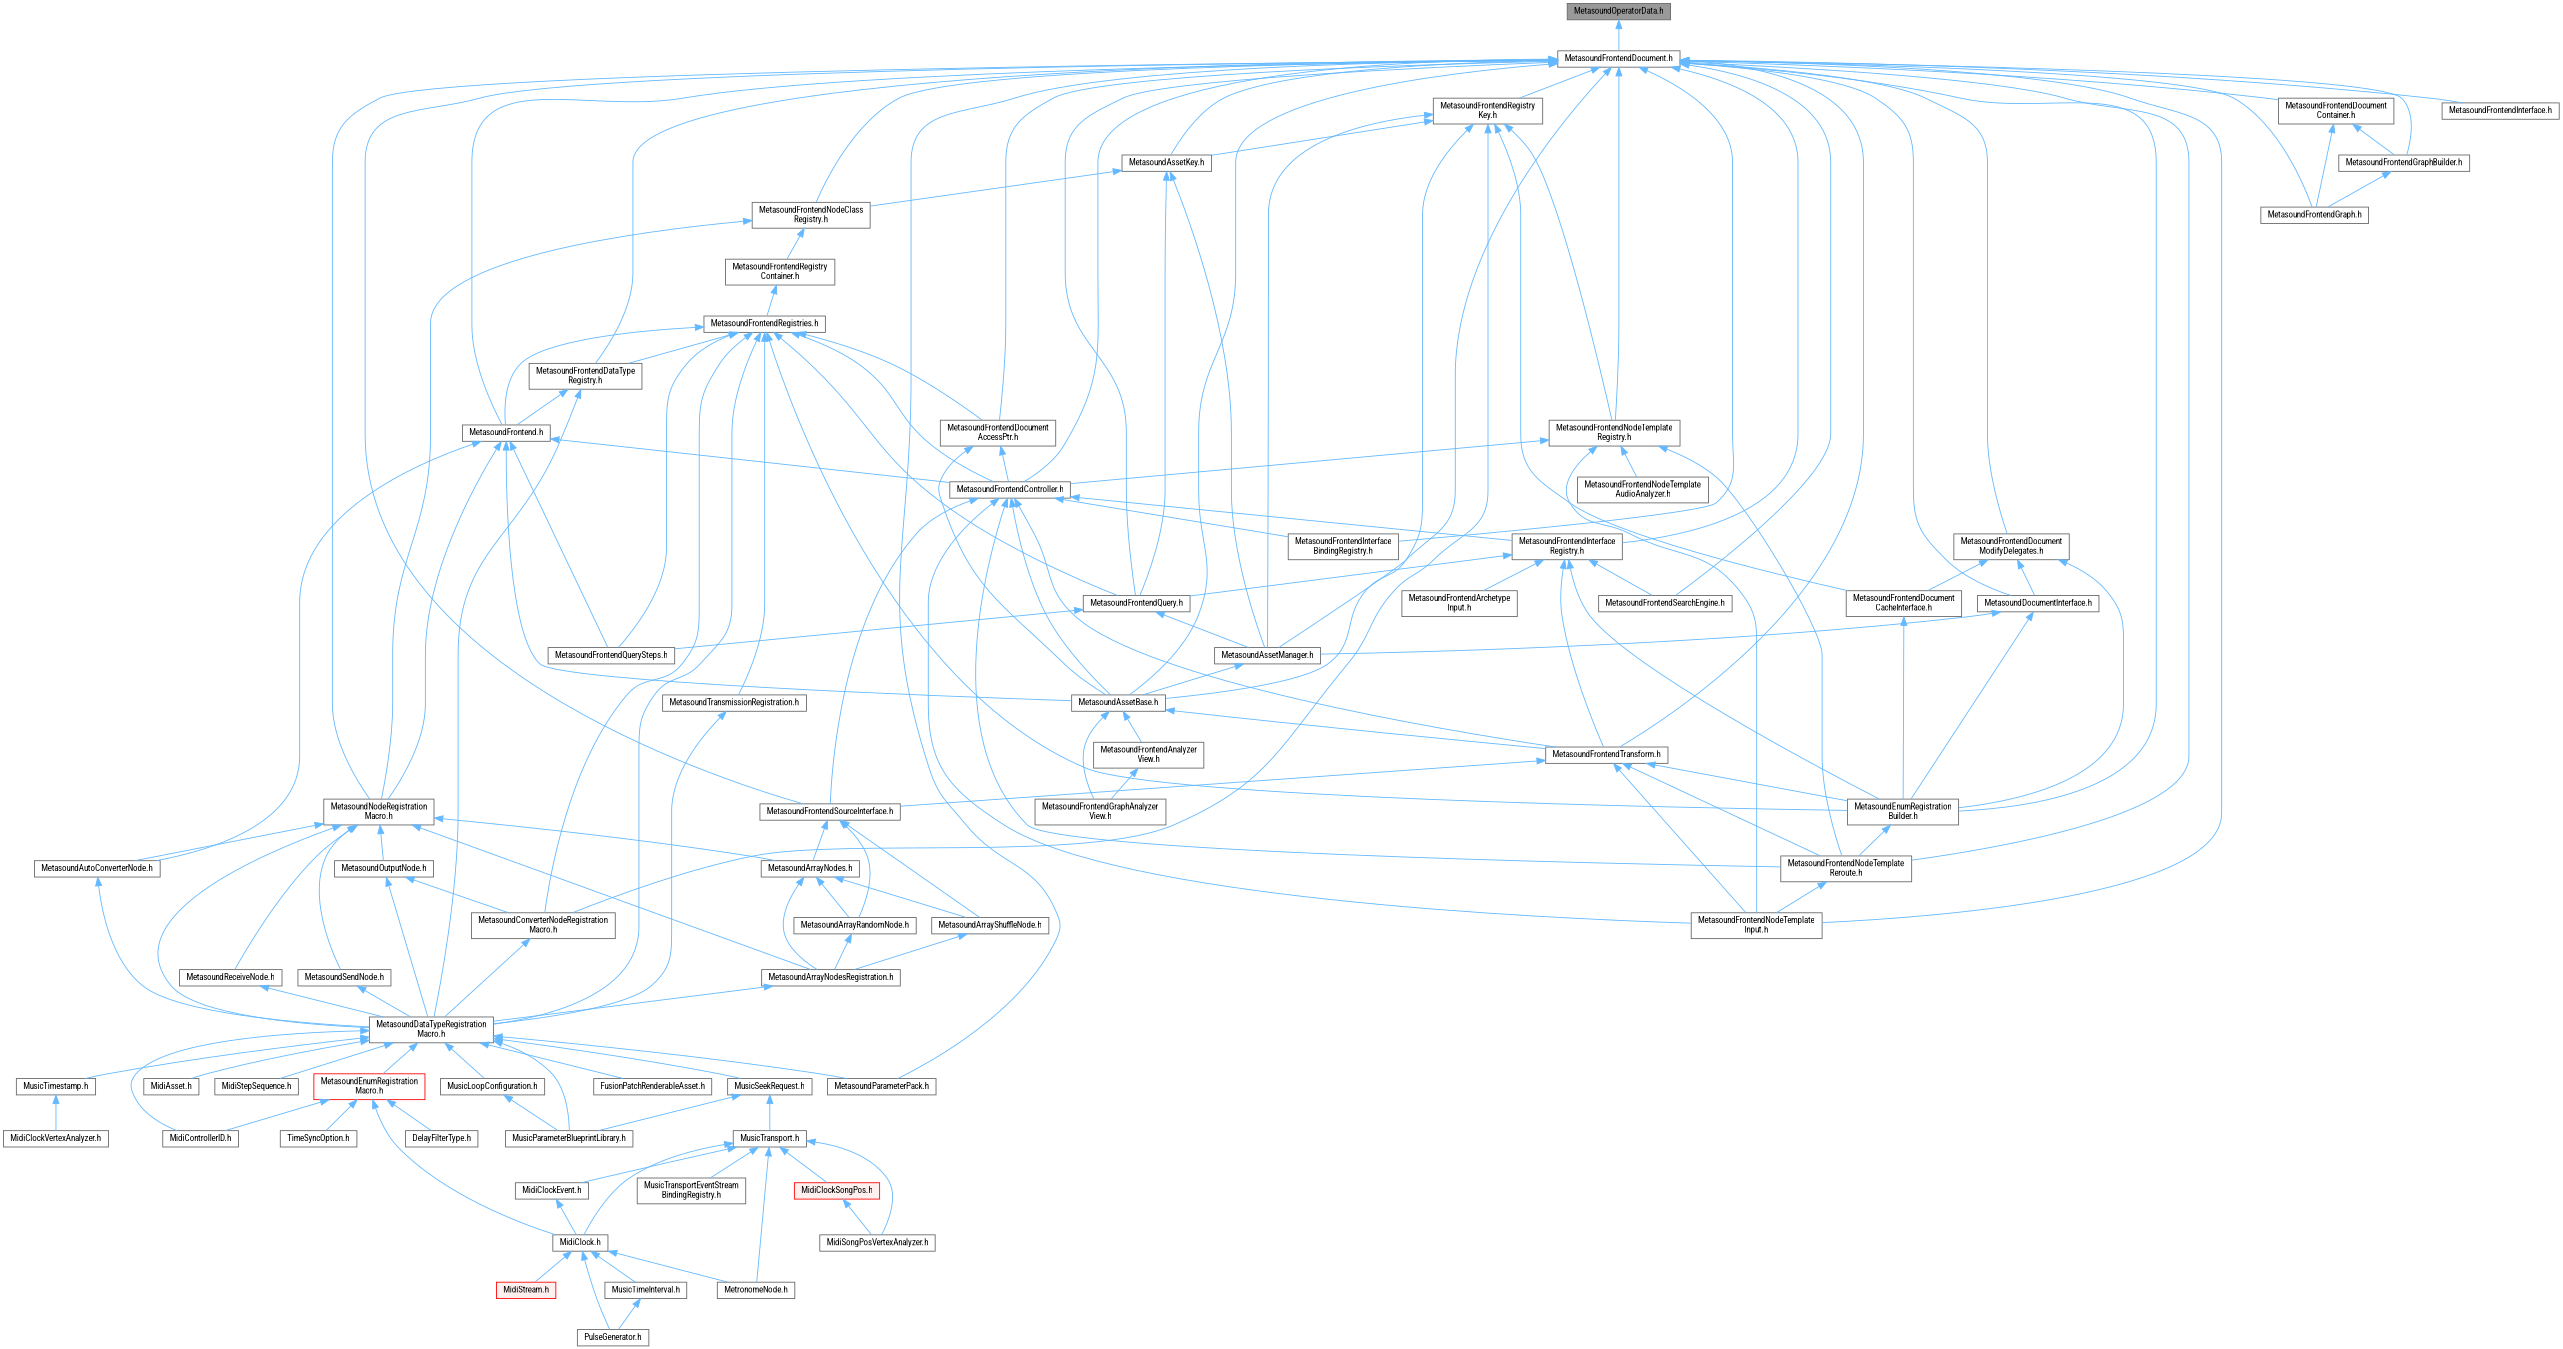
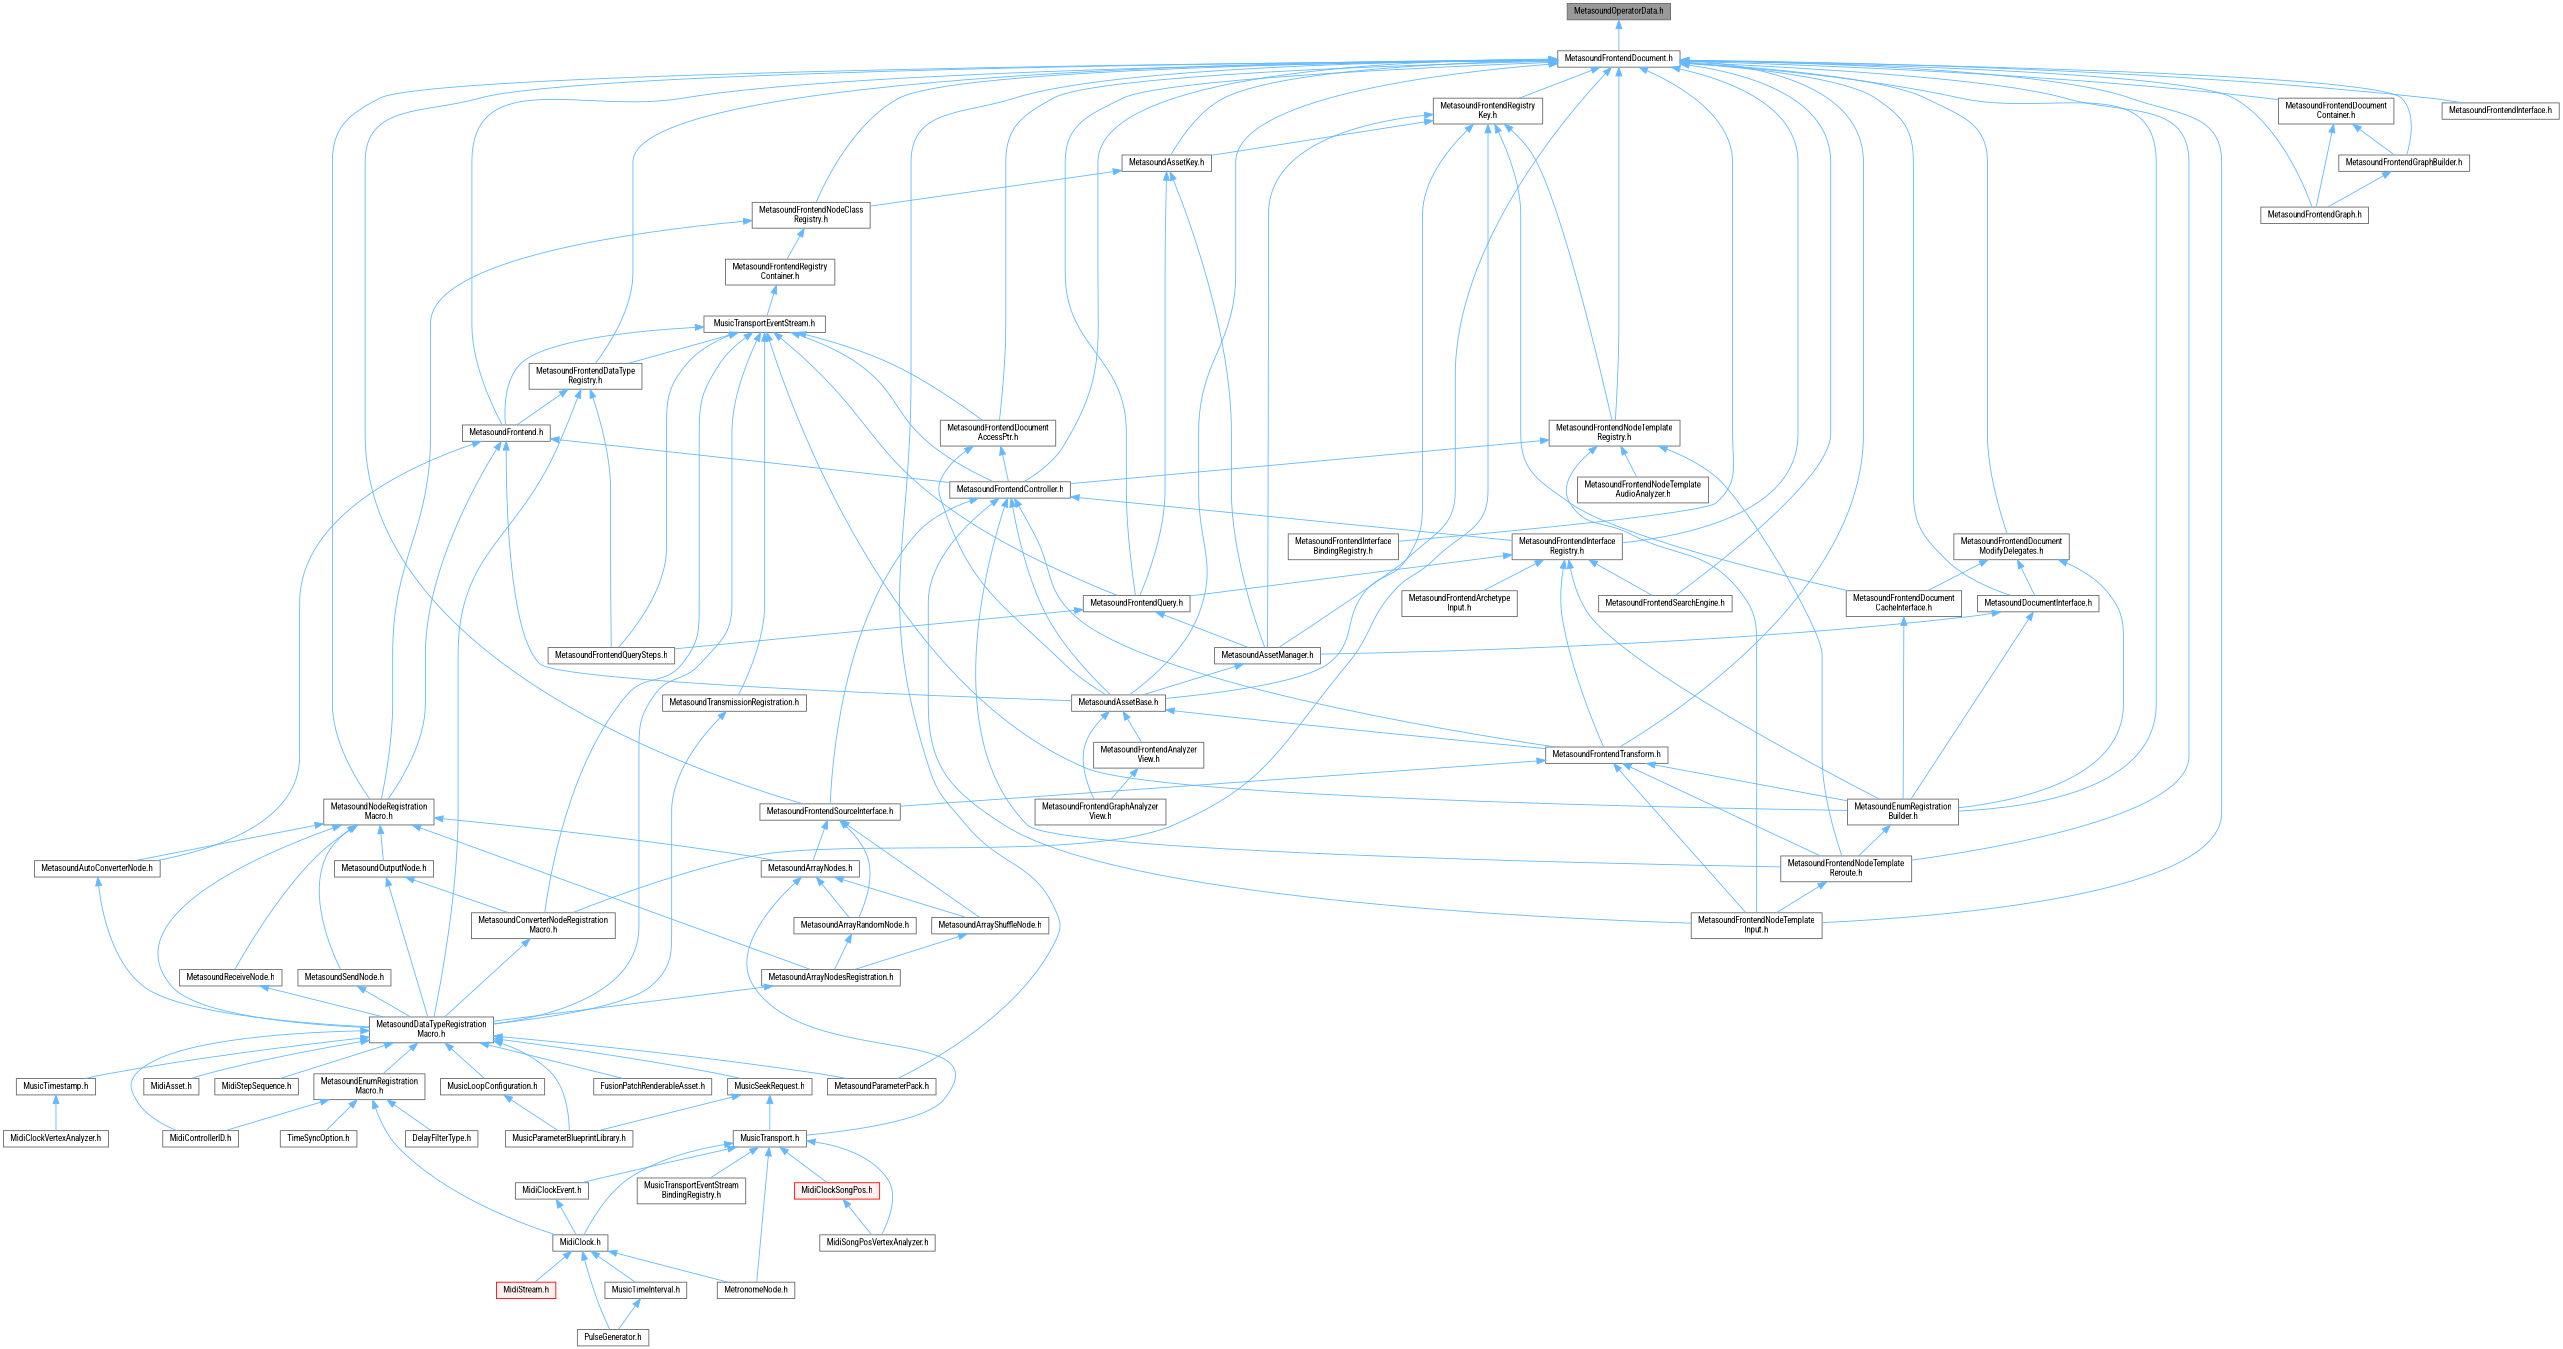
node "MetasoundFrontendRegistries.h": label "MetasoundFrontendRegistries.h" -> "MusicTransportEventStream.h"
edge "MetasoundFrontendInterface BindingRegistry.h" -> "MetasoundFrontendController.h": removed
edge "MetasoundFrontendQuerySteps.h" -> "MetasoundFrontend.h": now "MetasoundFrontendQuerySteps.h" -> "MetasoundFrontendDataType Registry.h"
edge "MetasoundArrayNodesRegistration.h" -> "MetasoundArrayNodes.h": now "MusicTransport.h" -> "MetasoundArrayNodes.h"
node "MetasoundEnumRegistration Macro.h": color red -> grey40
